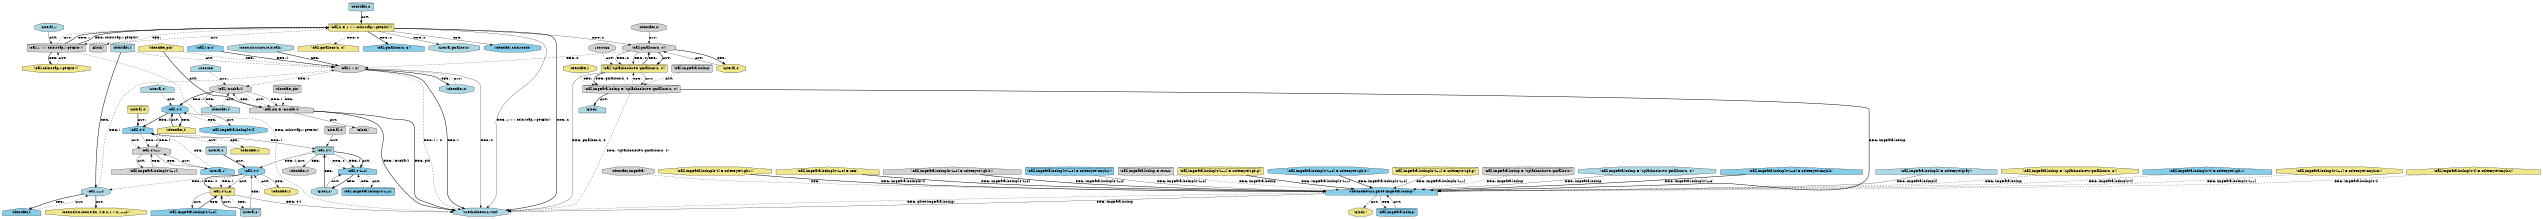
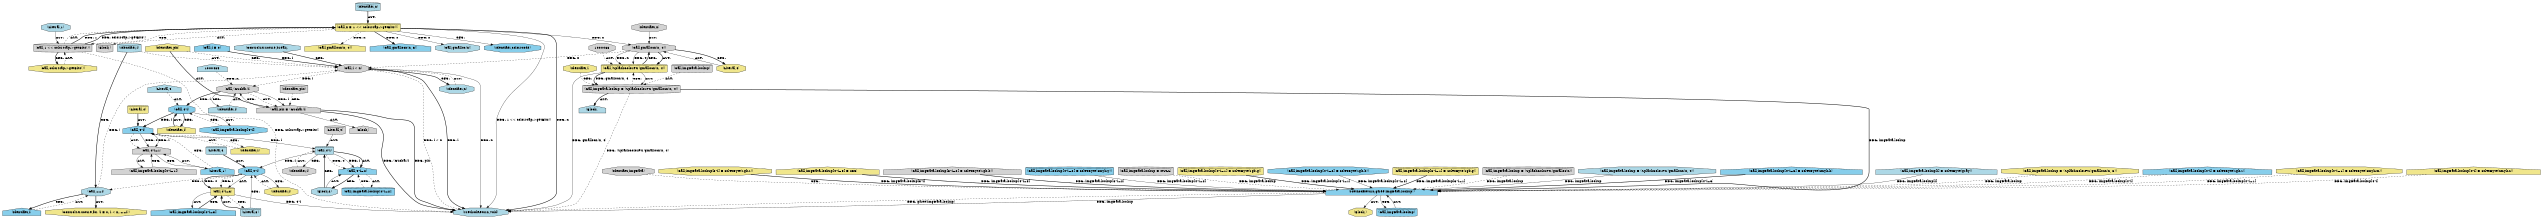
node "(Literal,gmalloc(n))": label "(Literal,gmalloc(n))" -> "(Call,gmalloc(n))"
edge "1000485" -> "(Call,(Guchar)i)": label "AST: " -> "DDG: n"
edge "(Call,imgData.lookup[4*i+2] = colToByte(rgb.b))" -> "(MethodReturn,gfree(imgData.lookup))": style bold -> solid
edge "(Call,imgData.lookup[3*i+1] = colToByte(rgb.g))" -> "(MethodReturn,gfree(imgData.lookup))": style solid -> bold
